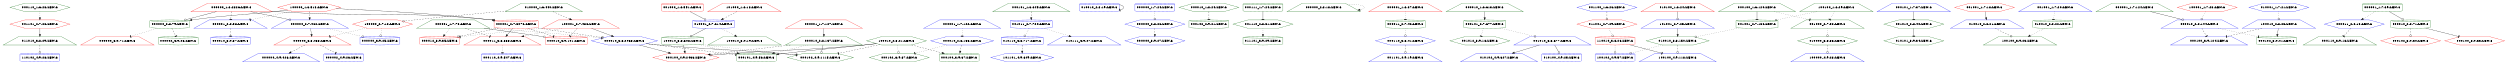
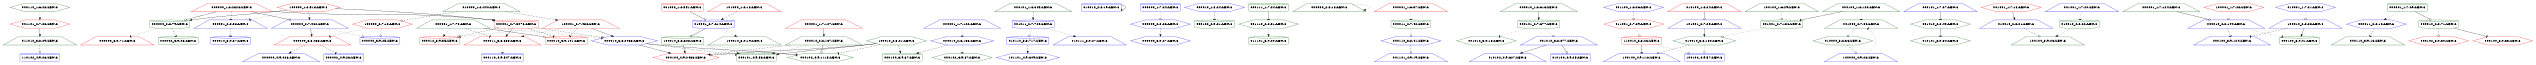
node "000010_1-8:24-LEN:6": color darkgreen -> blue
edge "100100_1-6:29-LEN:6" -> "001000_2-7:38-LEN:6": now "100000_4-9:28-LEN:6" -> "001000_2-7:38-LEN:6"
edge "100010_2-8:21-LEN:6" -> "000102_3-9:87-LEN:6": removed
